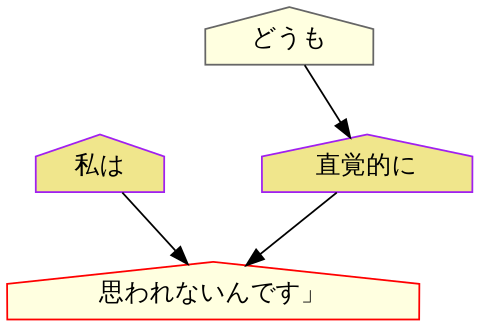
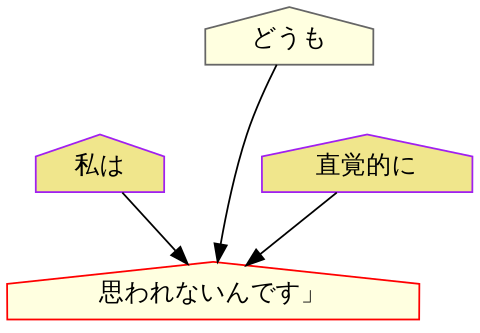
edge "どうも" -> "直覚的に": now "どうも" -> "思われないんです」"
